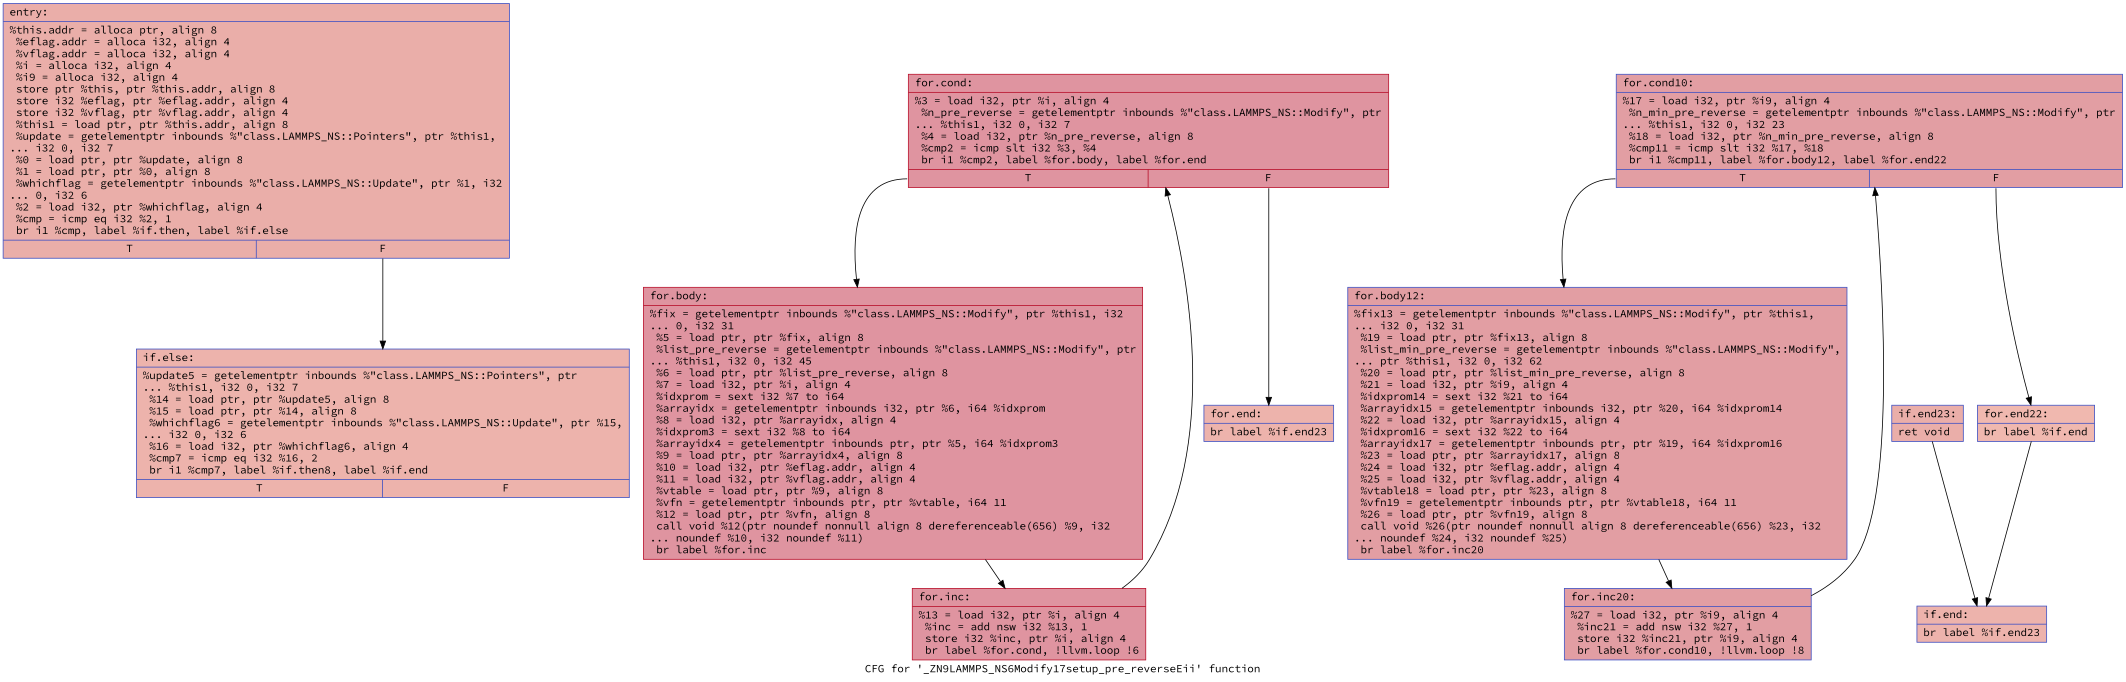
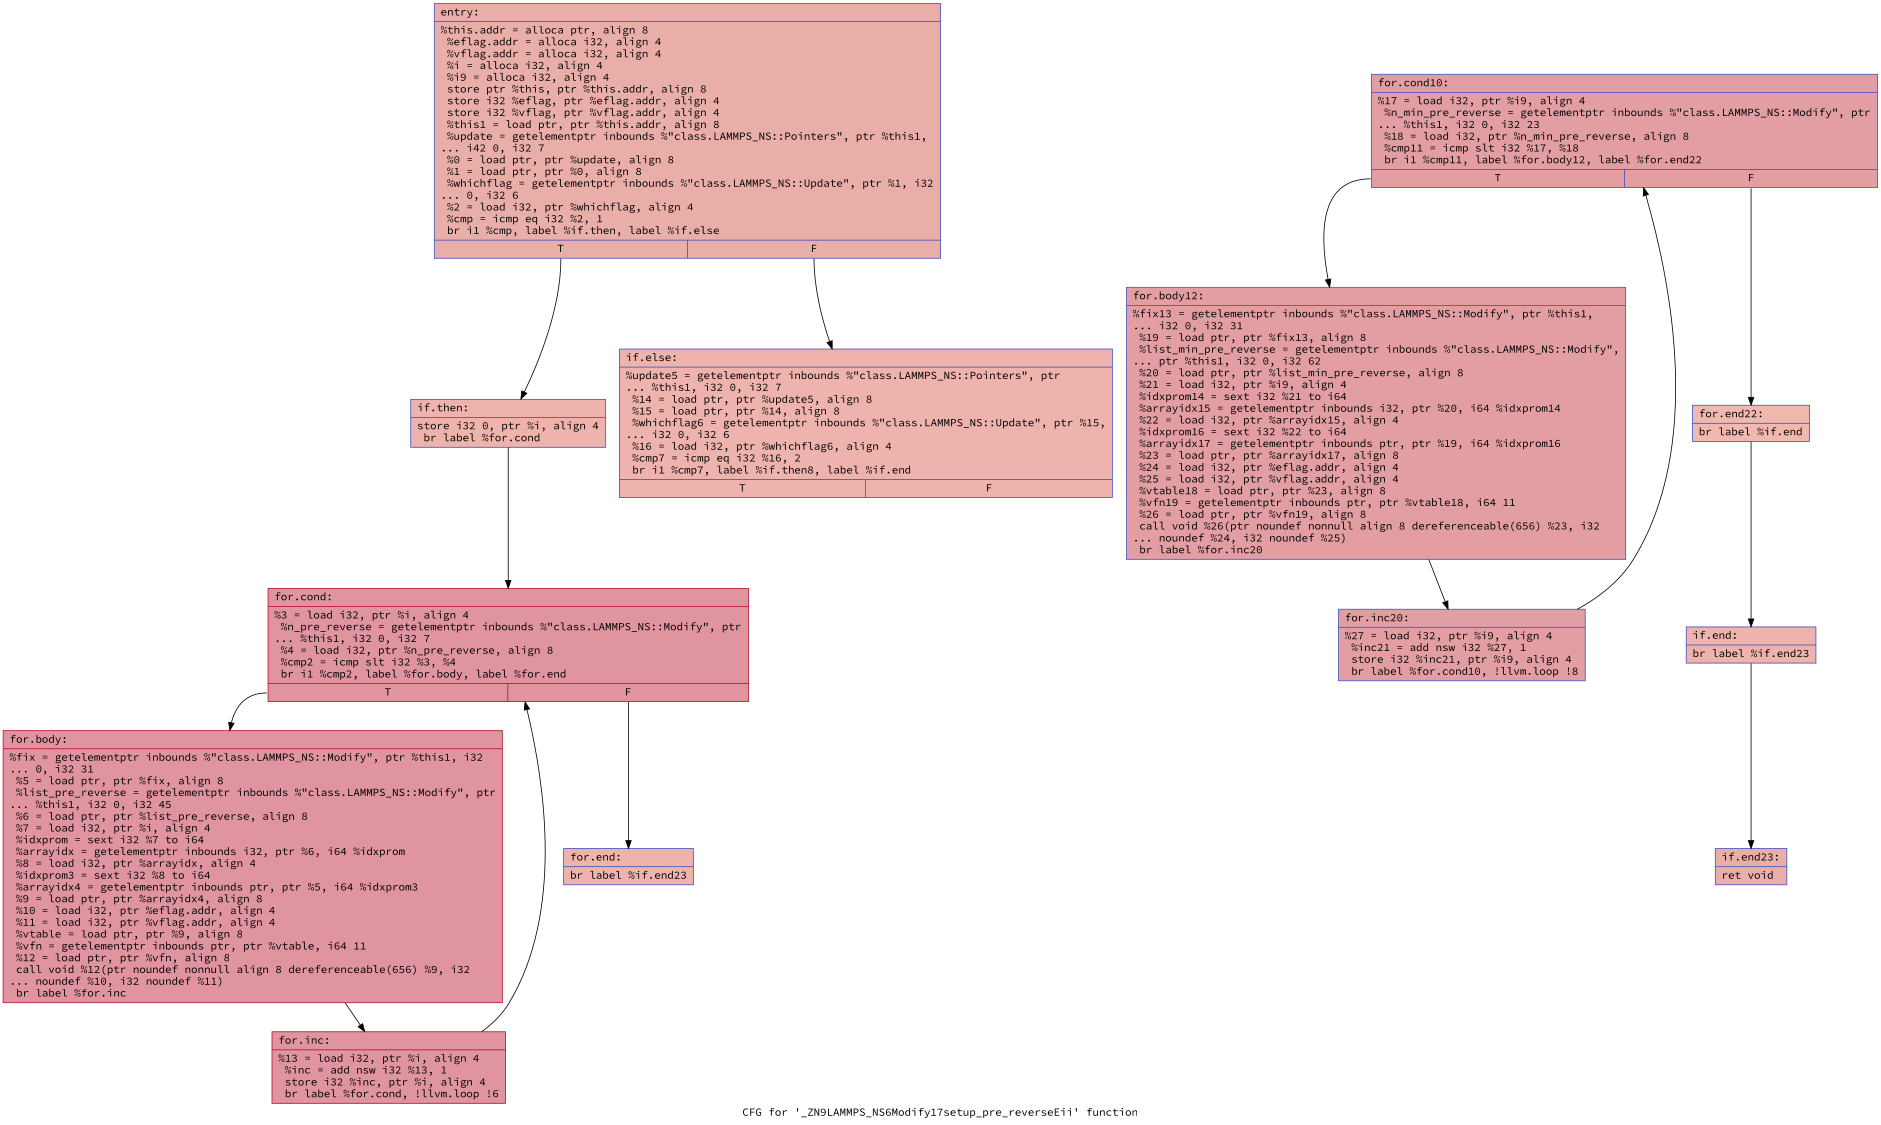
node "entry:": text "... i32 0, i32 7" -> "... i42 0, i32 7"
node "if.then:": added
edge "if.end23:" -> "if.end:": reversed
